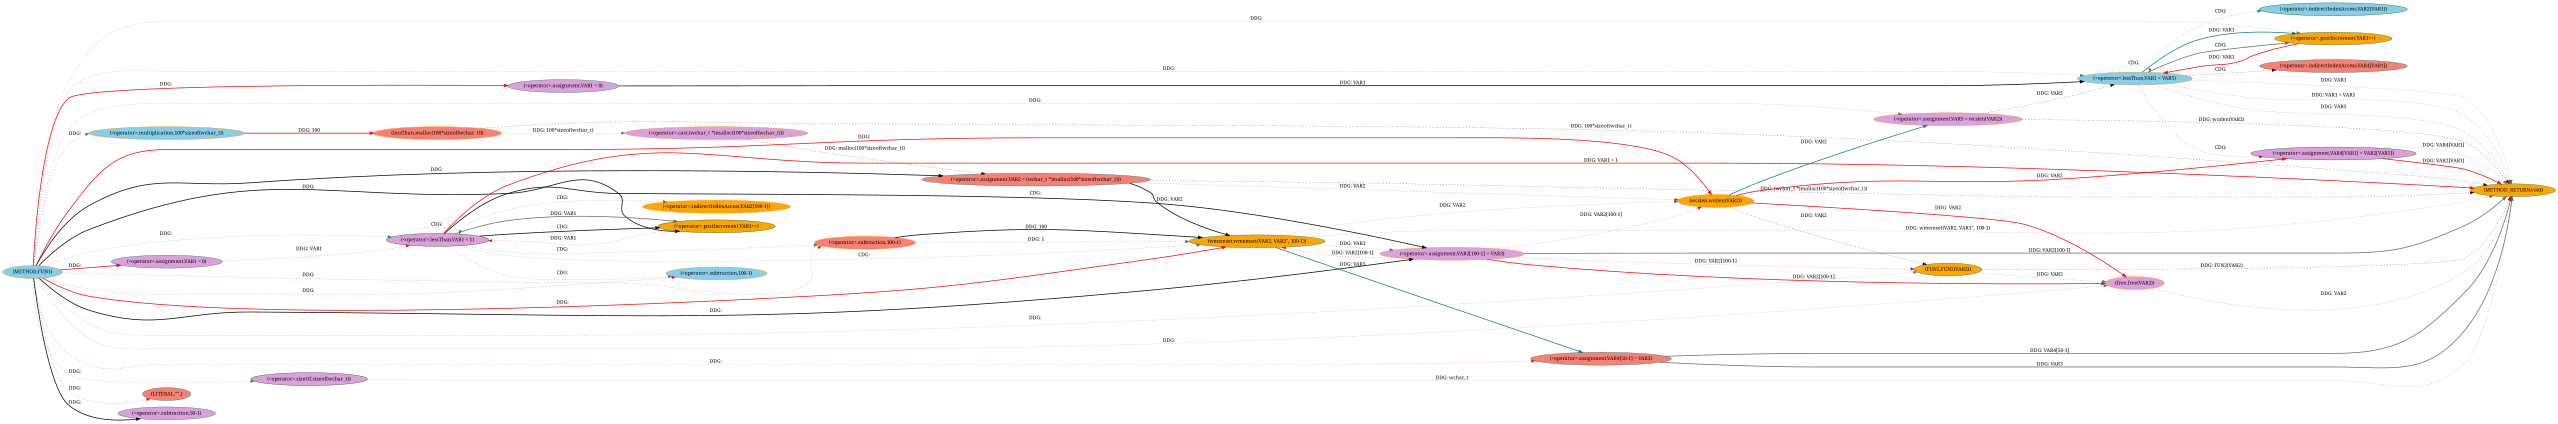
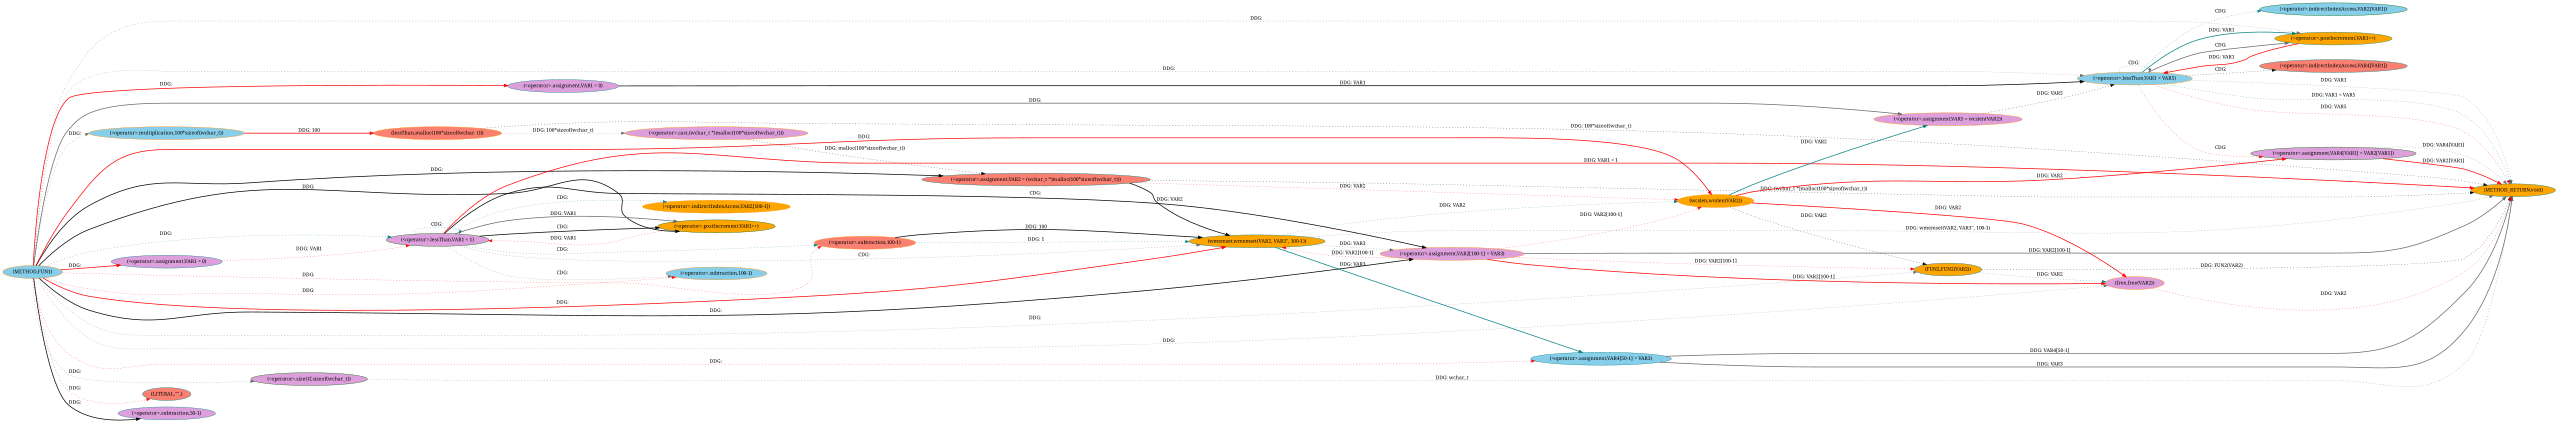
edge "(METHOD,FUN1)" -> "(<operator>.assignment,VAR5 = wcslen(VAR2))": style dotted -> bold
edge "(<operator>.assignment,VAR5 = wcslen(VAR2))" -> "(METHOD_RETURN,void)": removed, label "DDG: wcslen(VAR2)"
node "(<operator>.assignment,VAR4[50-1] = VAR3)": fillcolor salmon -> skyblue
